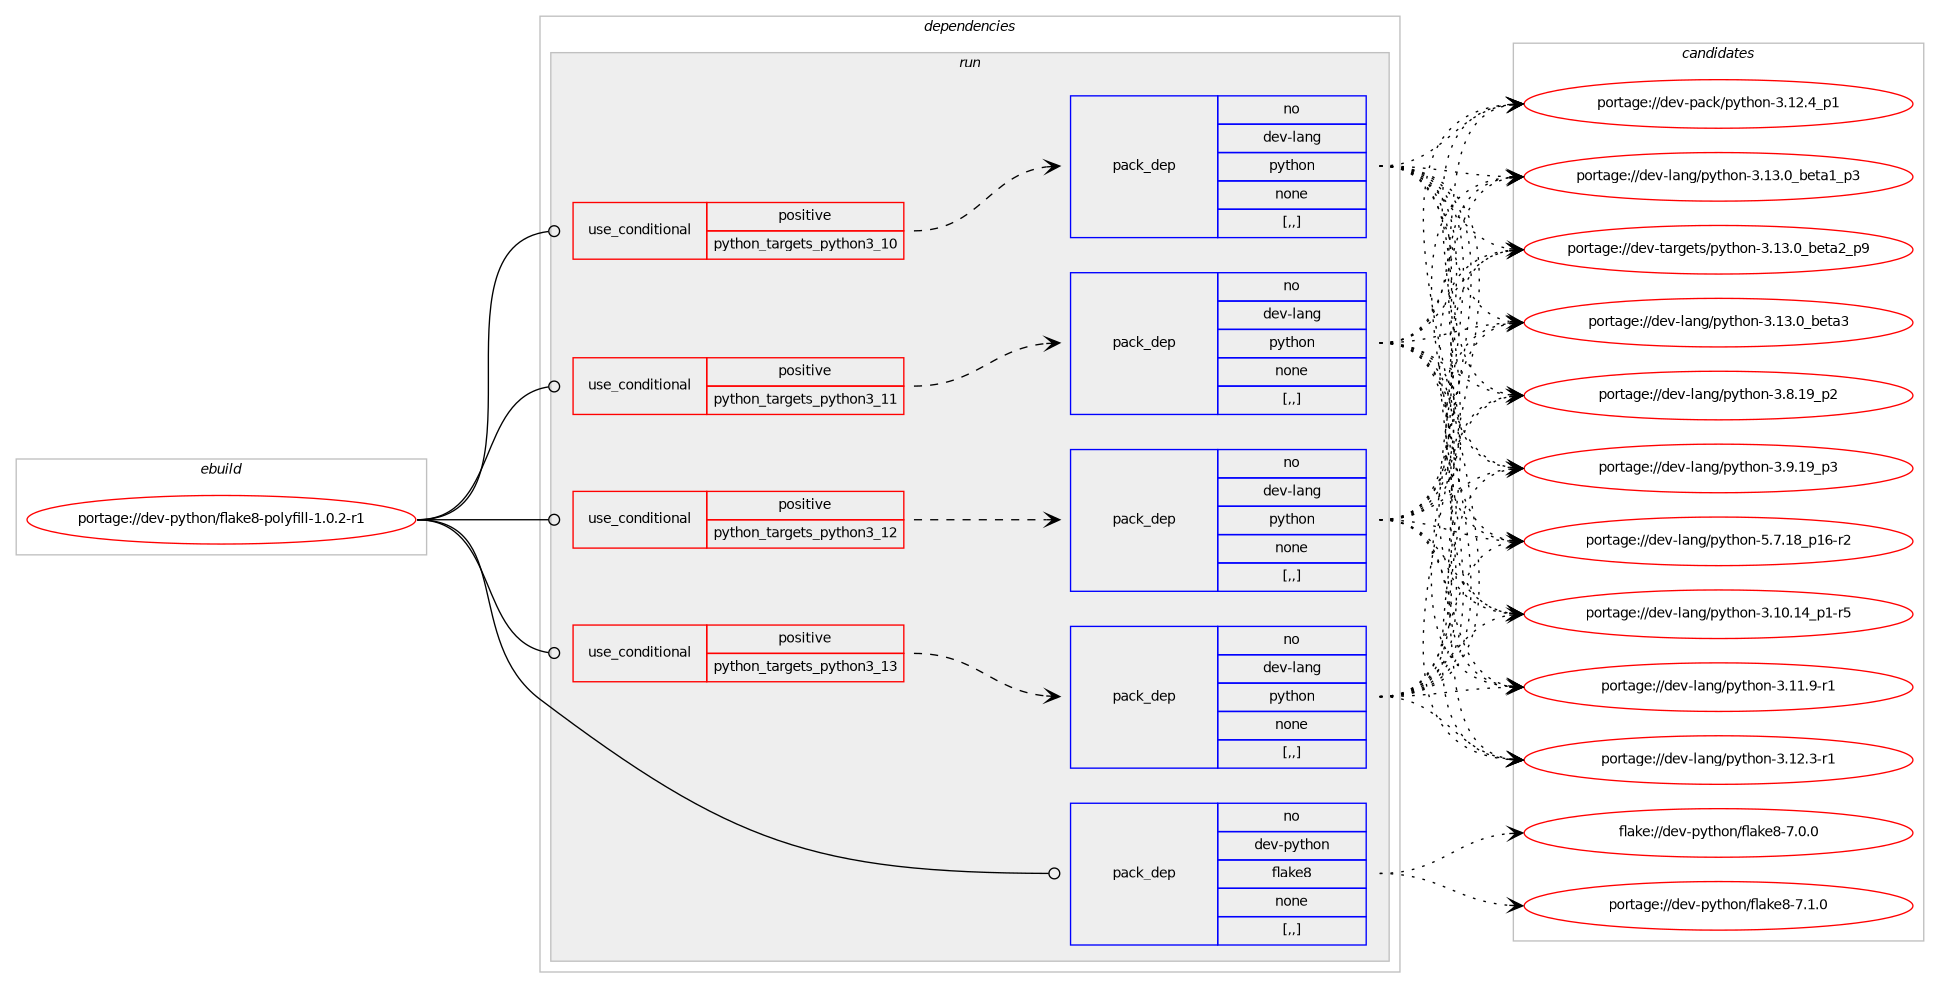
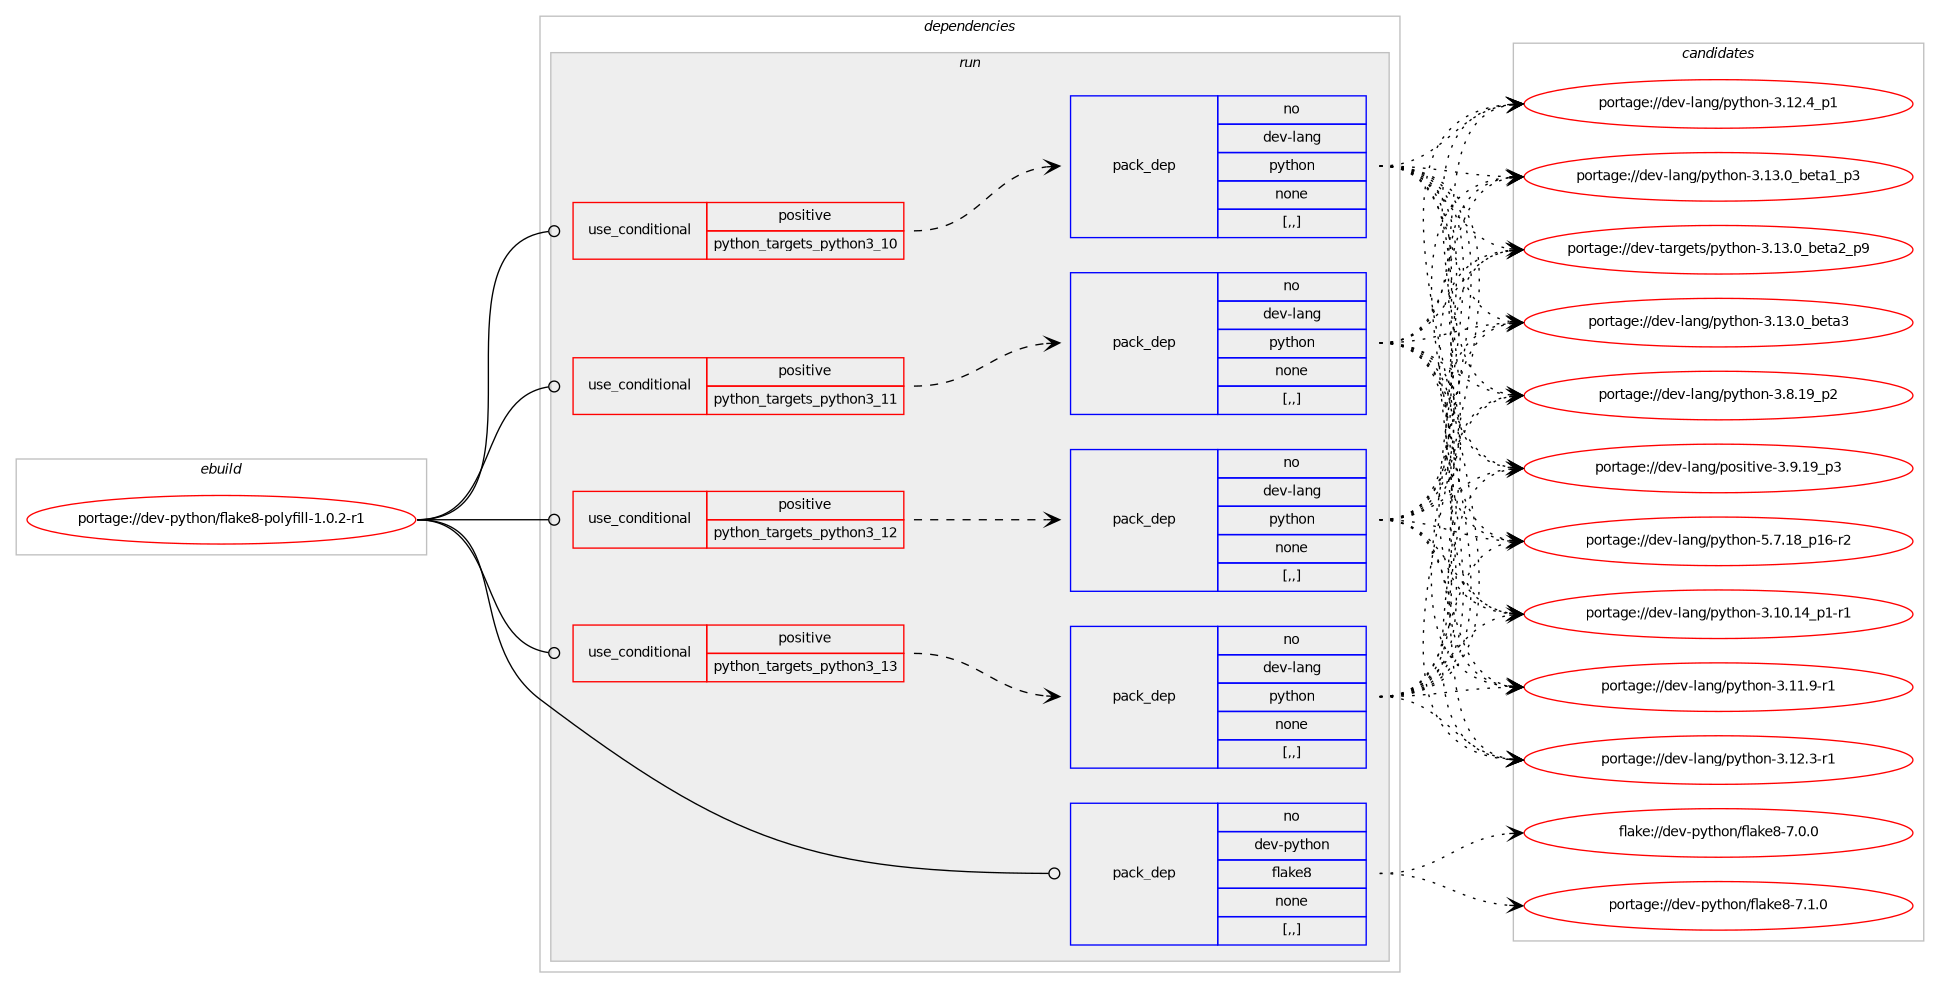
node "portage://dev-pack/python-3.12.4_p1": label "portage://dev-pack/python-3.12.4_p1" -> "portage://dev-lang/python-3.12.4_p1"
node "portage://dev-lang/python-3.9.19_p3": label "portage://dev-lang/python-3.9.19_p3" -> "portage://dev-lang/positive-3.9.19_p3"
node "portage://dev-lang/python-3.10.14_p1-r5": label "portage://dev-lang/python-3.10.14_p1-r5" -> "portage://dev-lang/python-3.10.14_p1-r1"
